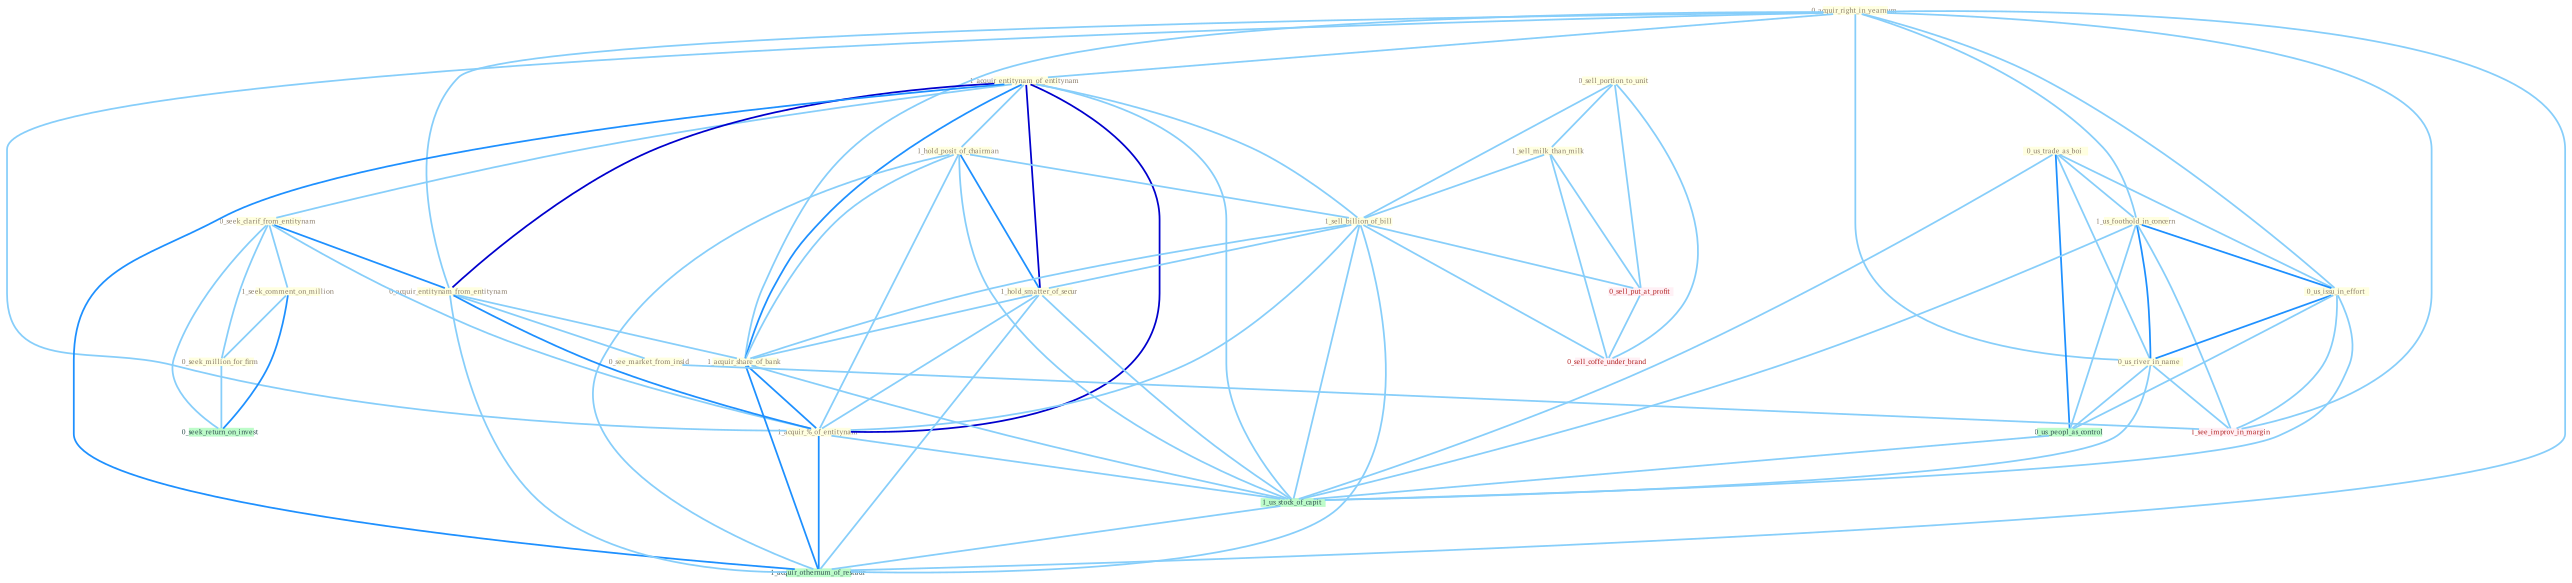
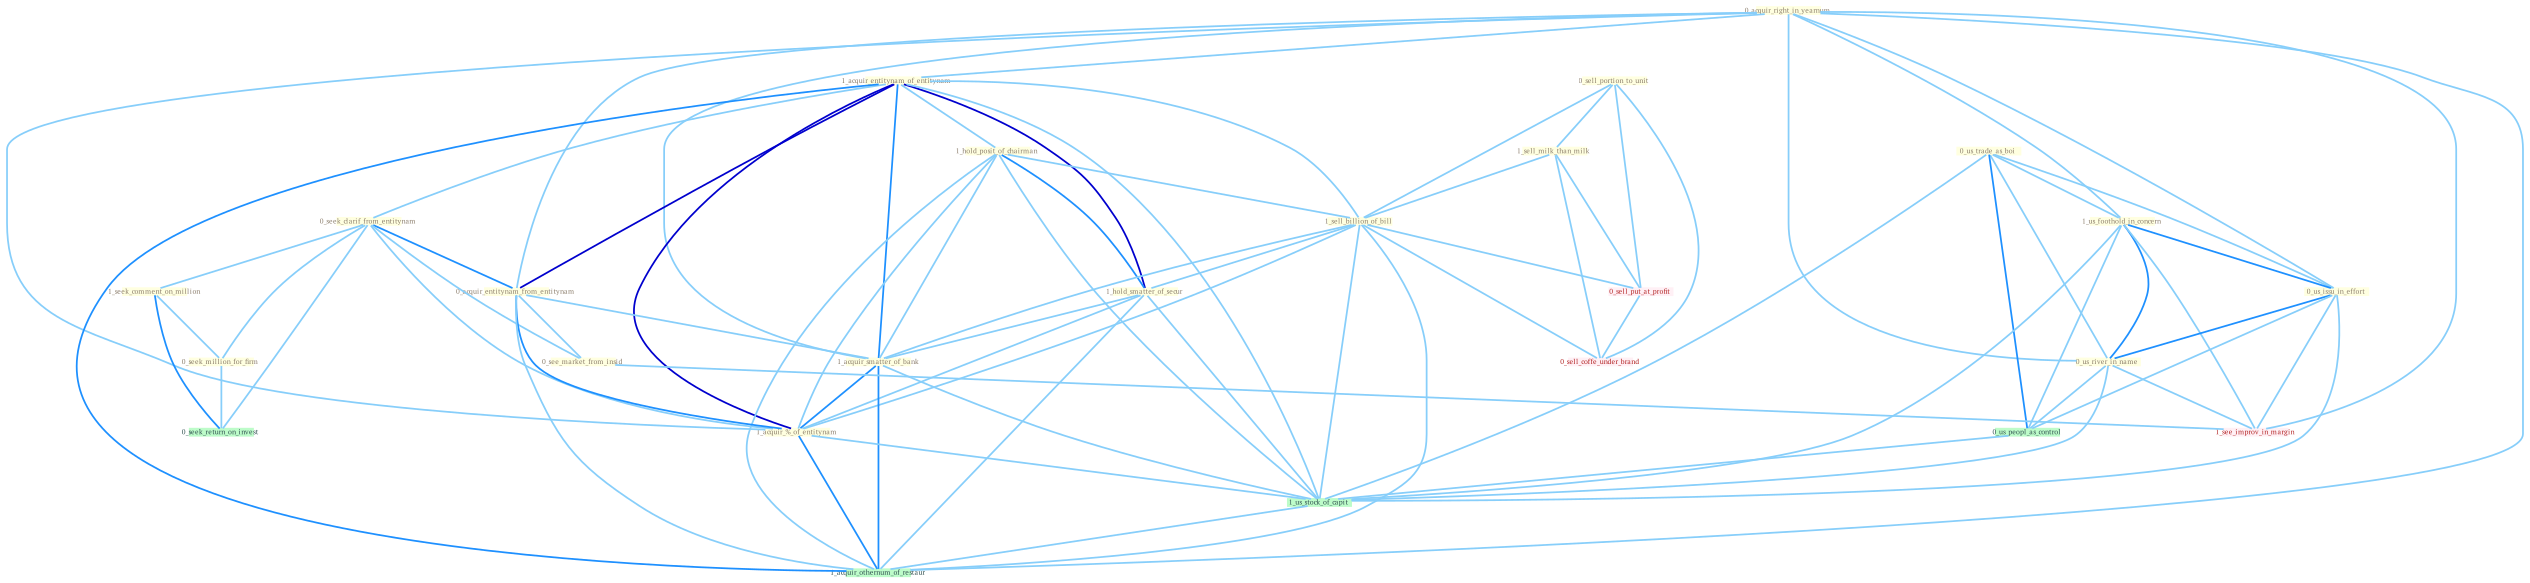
edge "0_seek_clarif_from_entitynam" -- "0_see_market_from_insid": added
node "1_acquir_share_of_bank": label "1_acquir_share_of_bank" -> "1_acquir_smatter_of_bank"
